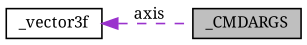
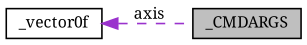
node "_vector3f": label "_vector3f" -> "_vector0f"
